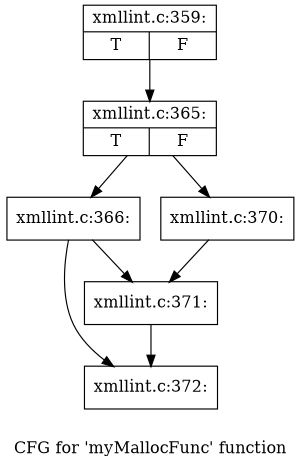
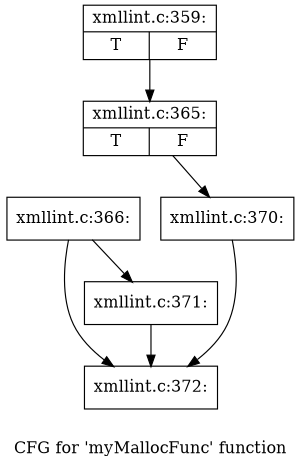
edge "xmllint.c:365:" -> "xmllint.c:366:": removed
edge "xmllint.c:370:" -> "xmllint.c:371:": now "xmllint.c:370:" -> "xmllint.c:372:"
